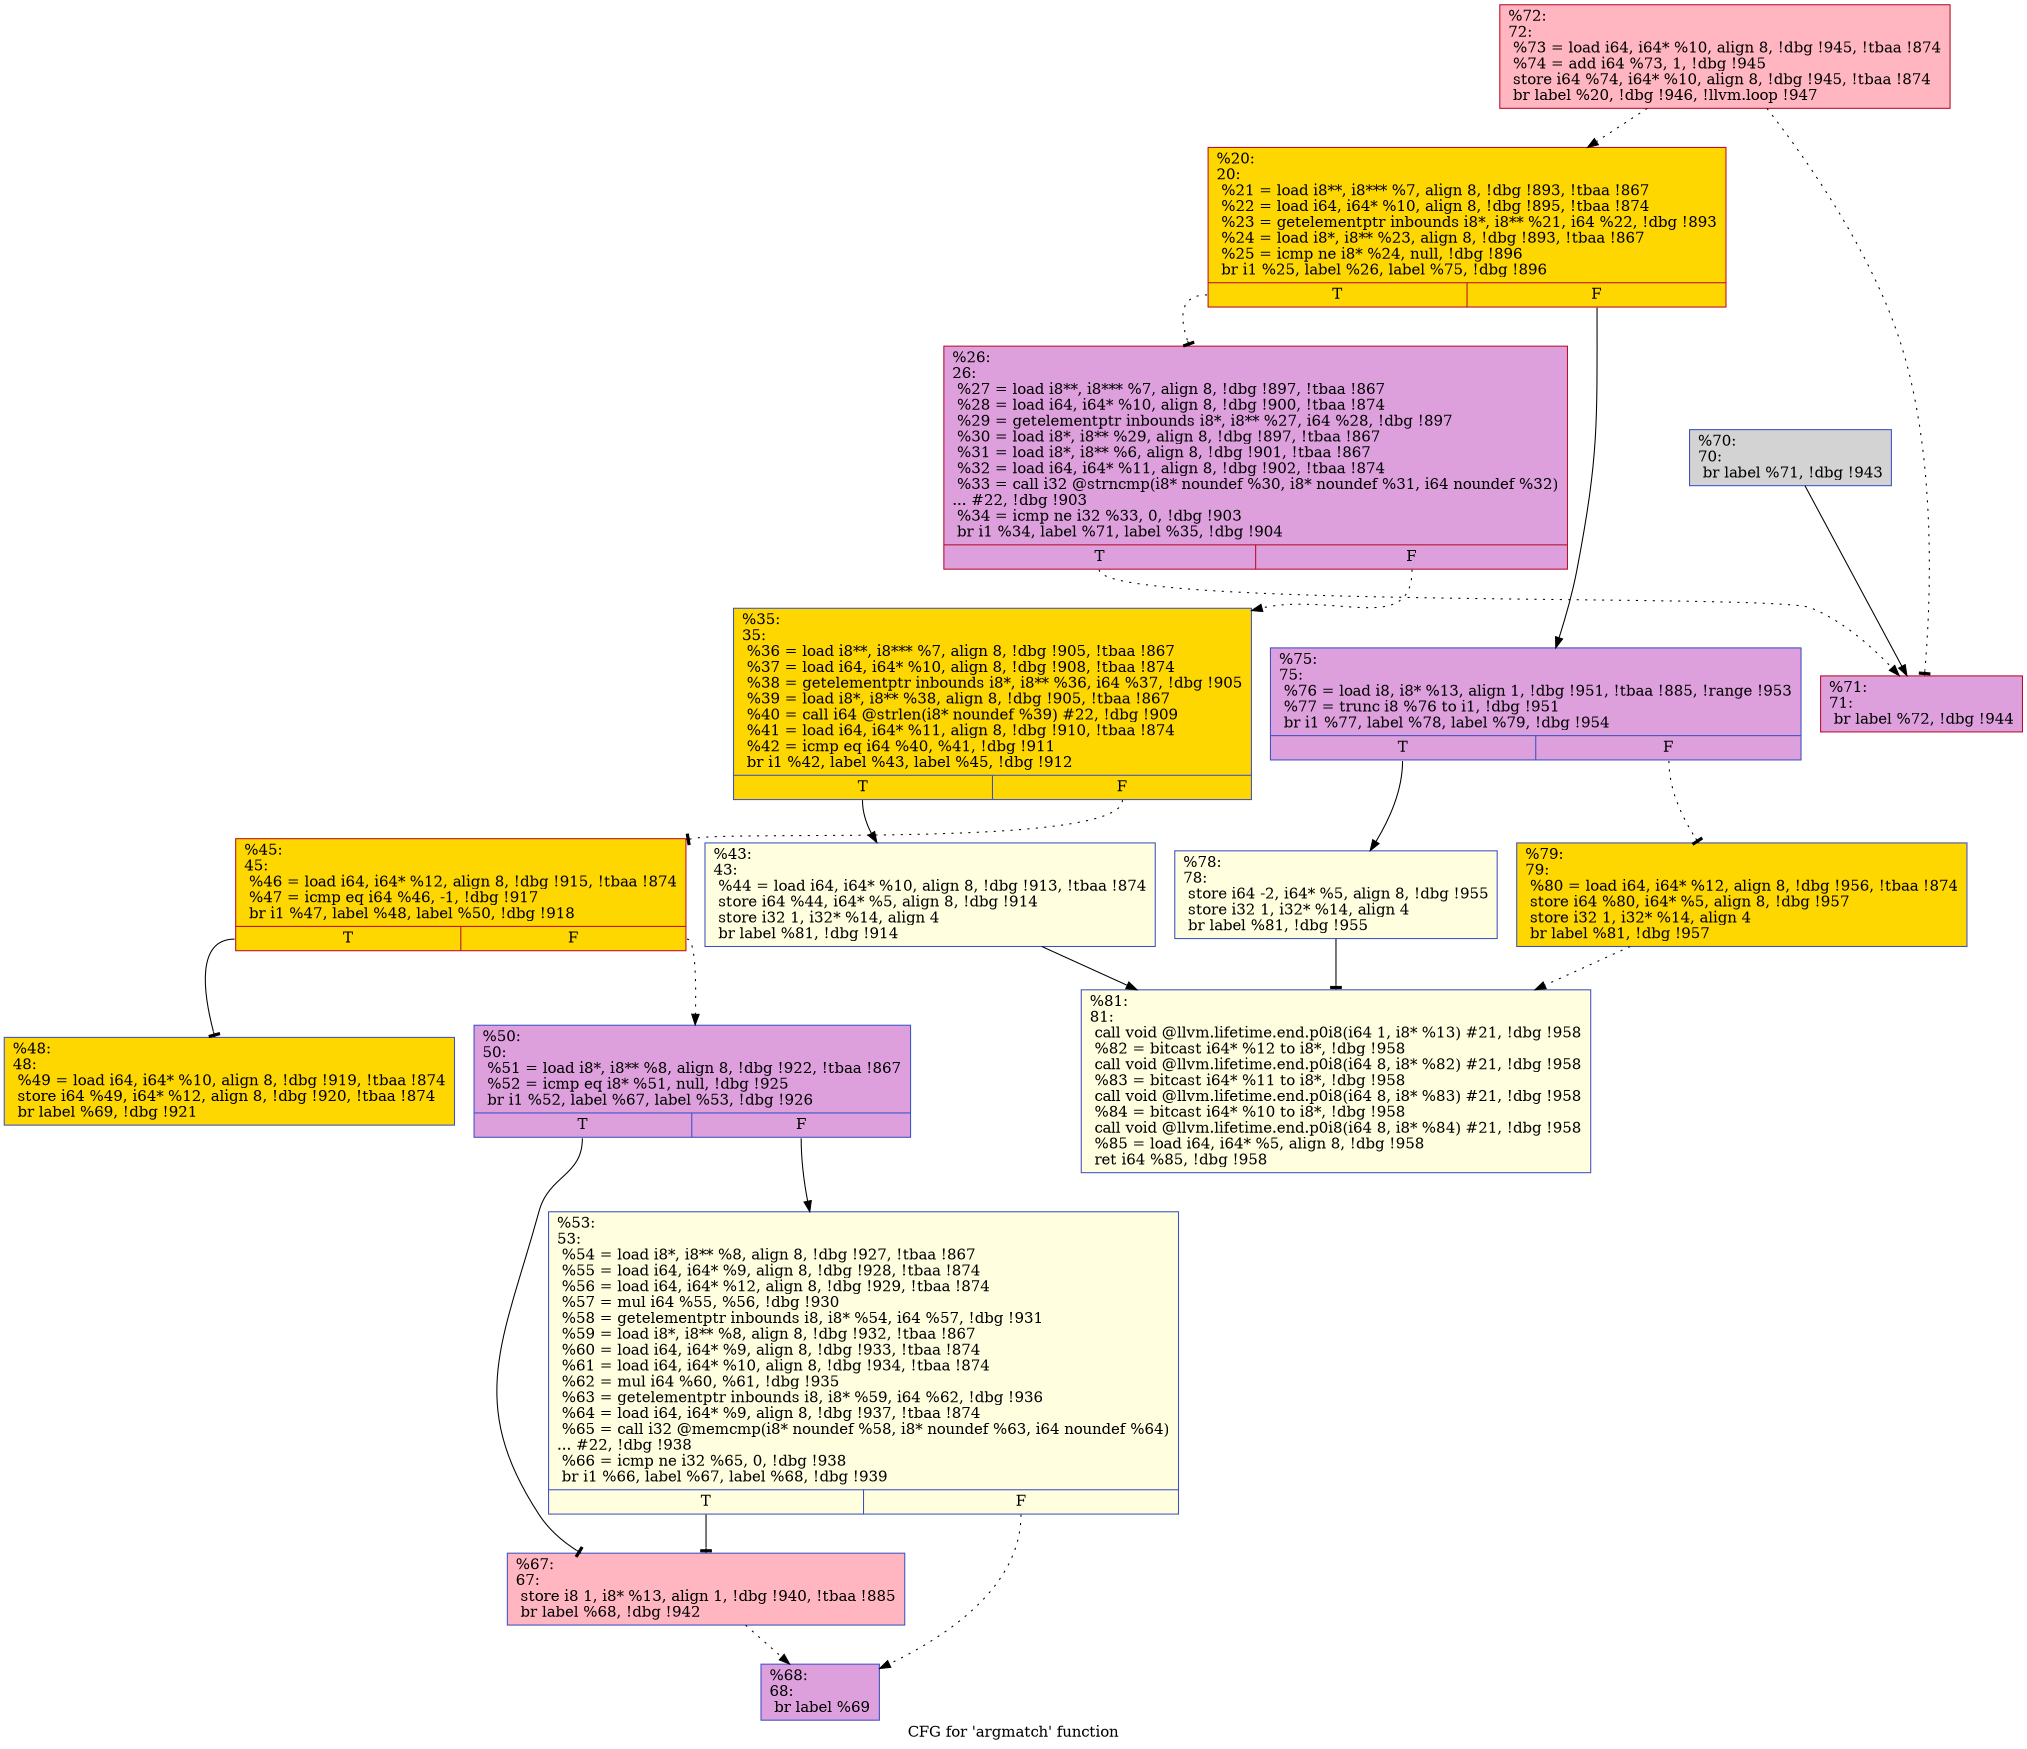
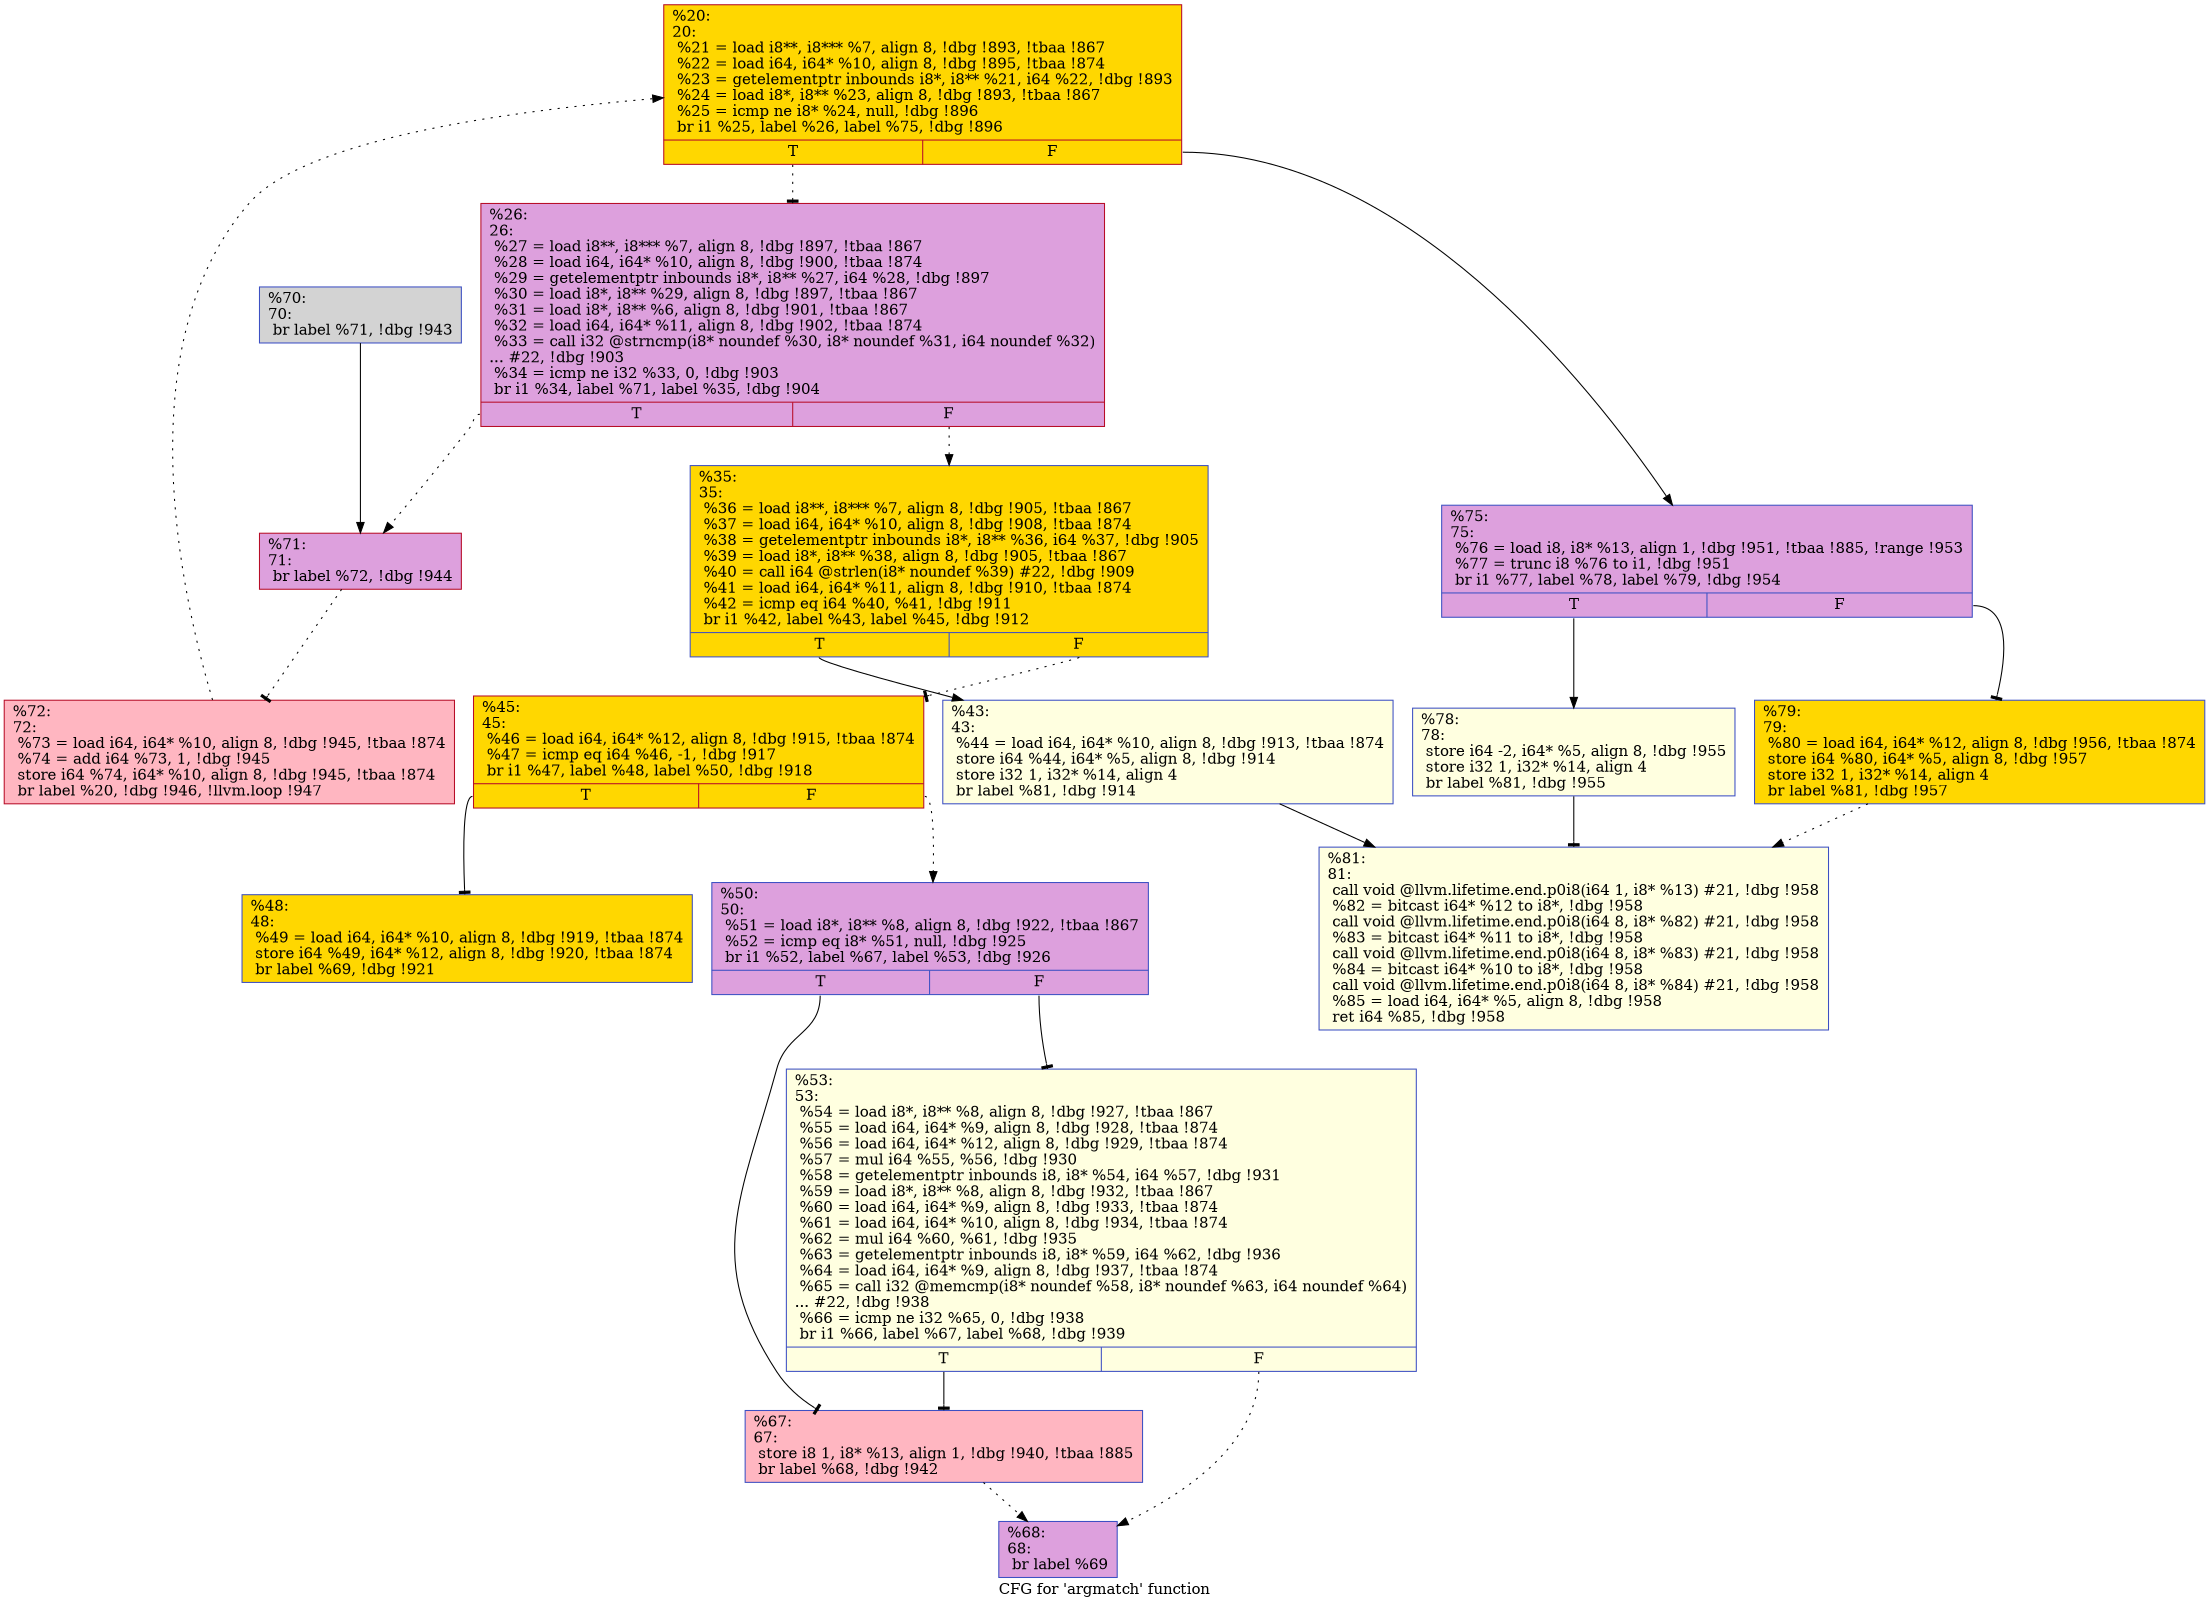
edge "%72:" -> "%71:": reversed
edge "%75:" -> "%79:": style dotted -> solid
edge "%50:" -> "%53:": arrowhead normal -> tee
